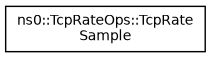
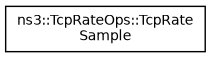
node "ns0::TcpRateOps::TcpRate Sample": label "ns0::TcpRateOps::TcpRate Sample" -> "ns3::TcpRateOps::TcpRate Sample"
